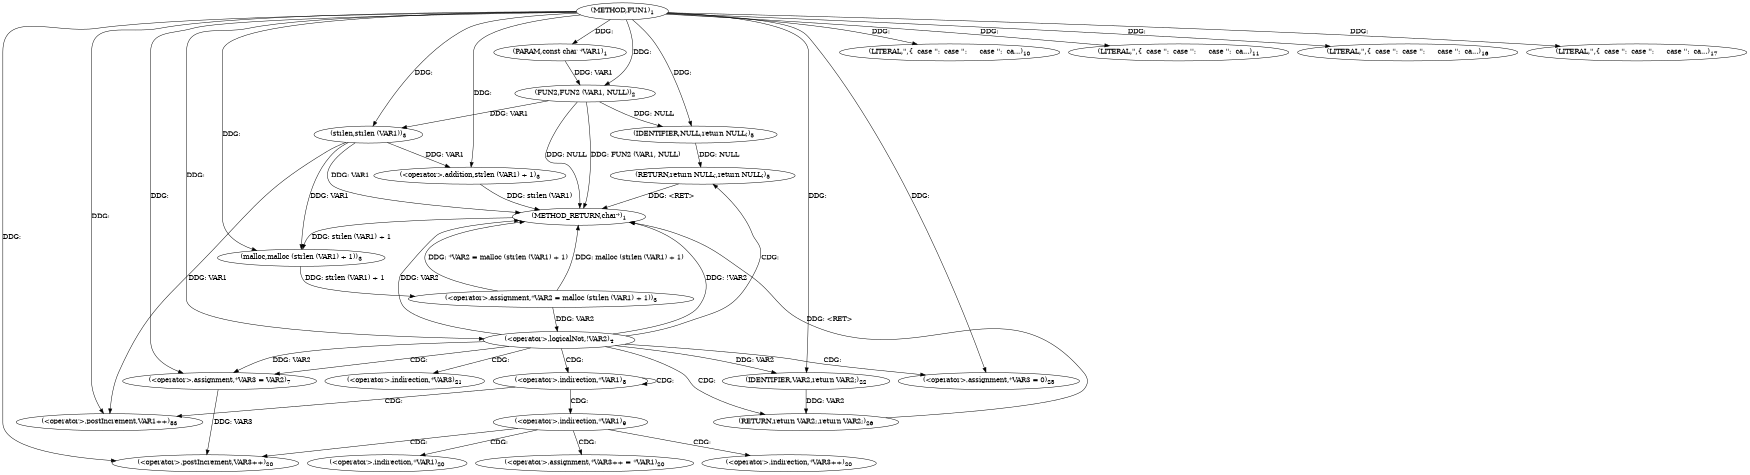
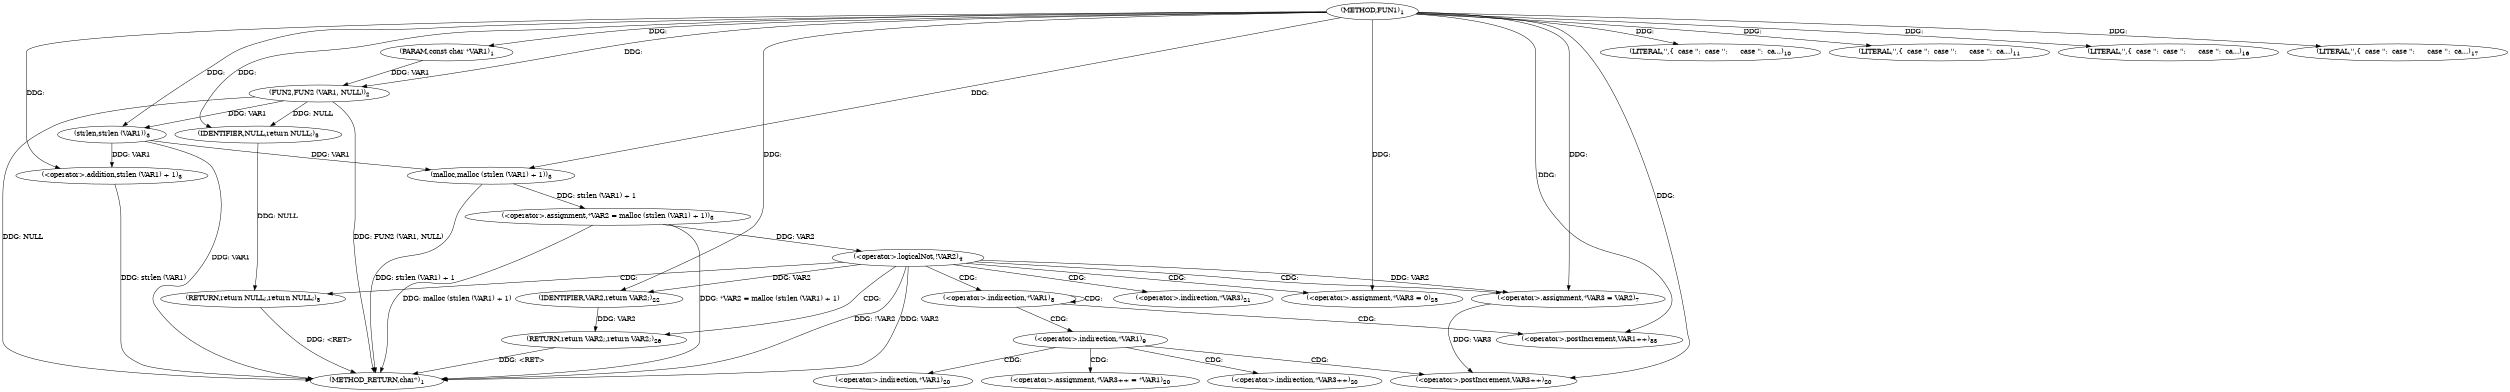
edge "(METHOD,FUN1)" -> "(<operator>.logicalNot,!VAR2)": removed, label "DDG:"
edge "(METHOD_RETURN,char*)" -> "(malloc,malloc (strlen (VAR1) + 1))": reversed
edge "(strlen,strlen (VAR1))" -> "(<operator>.postIncrement,VAR1++)": removed, label "DDG: VAR1"
